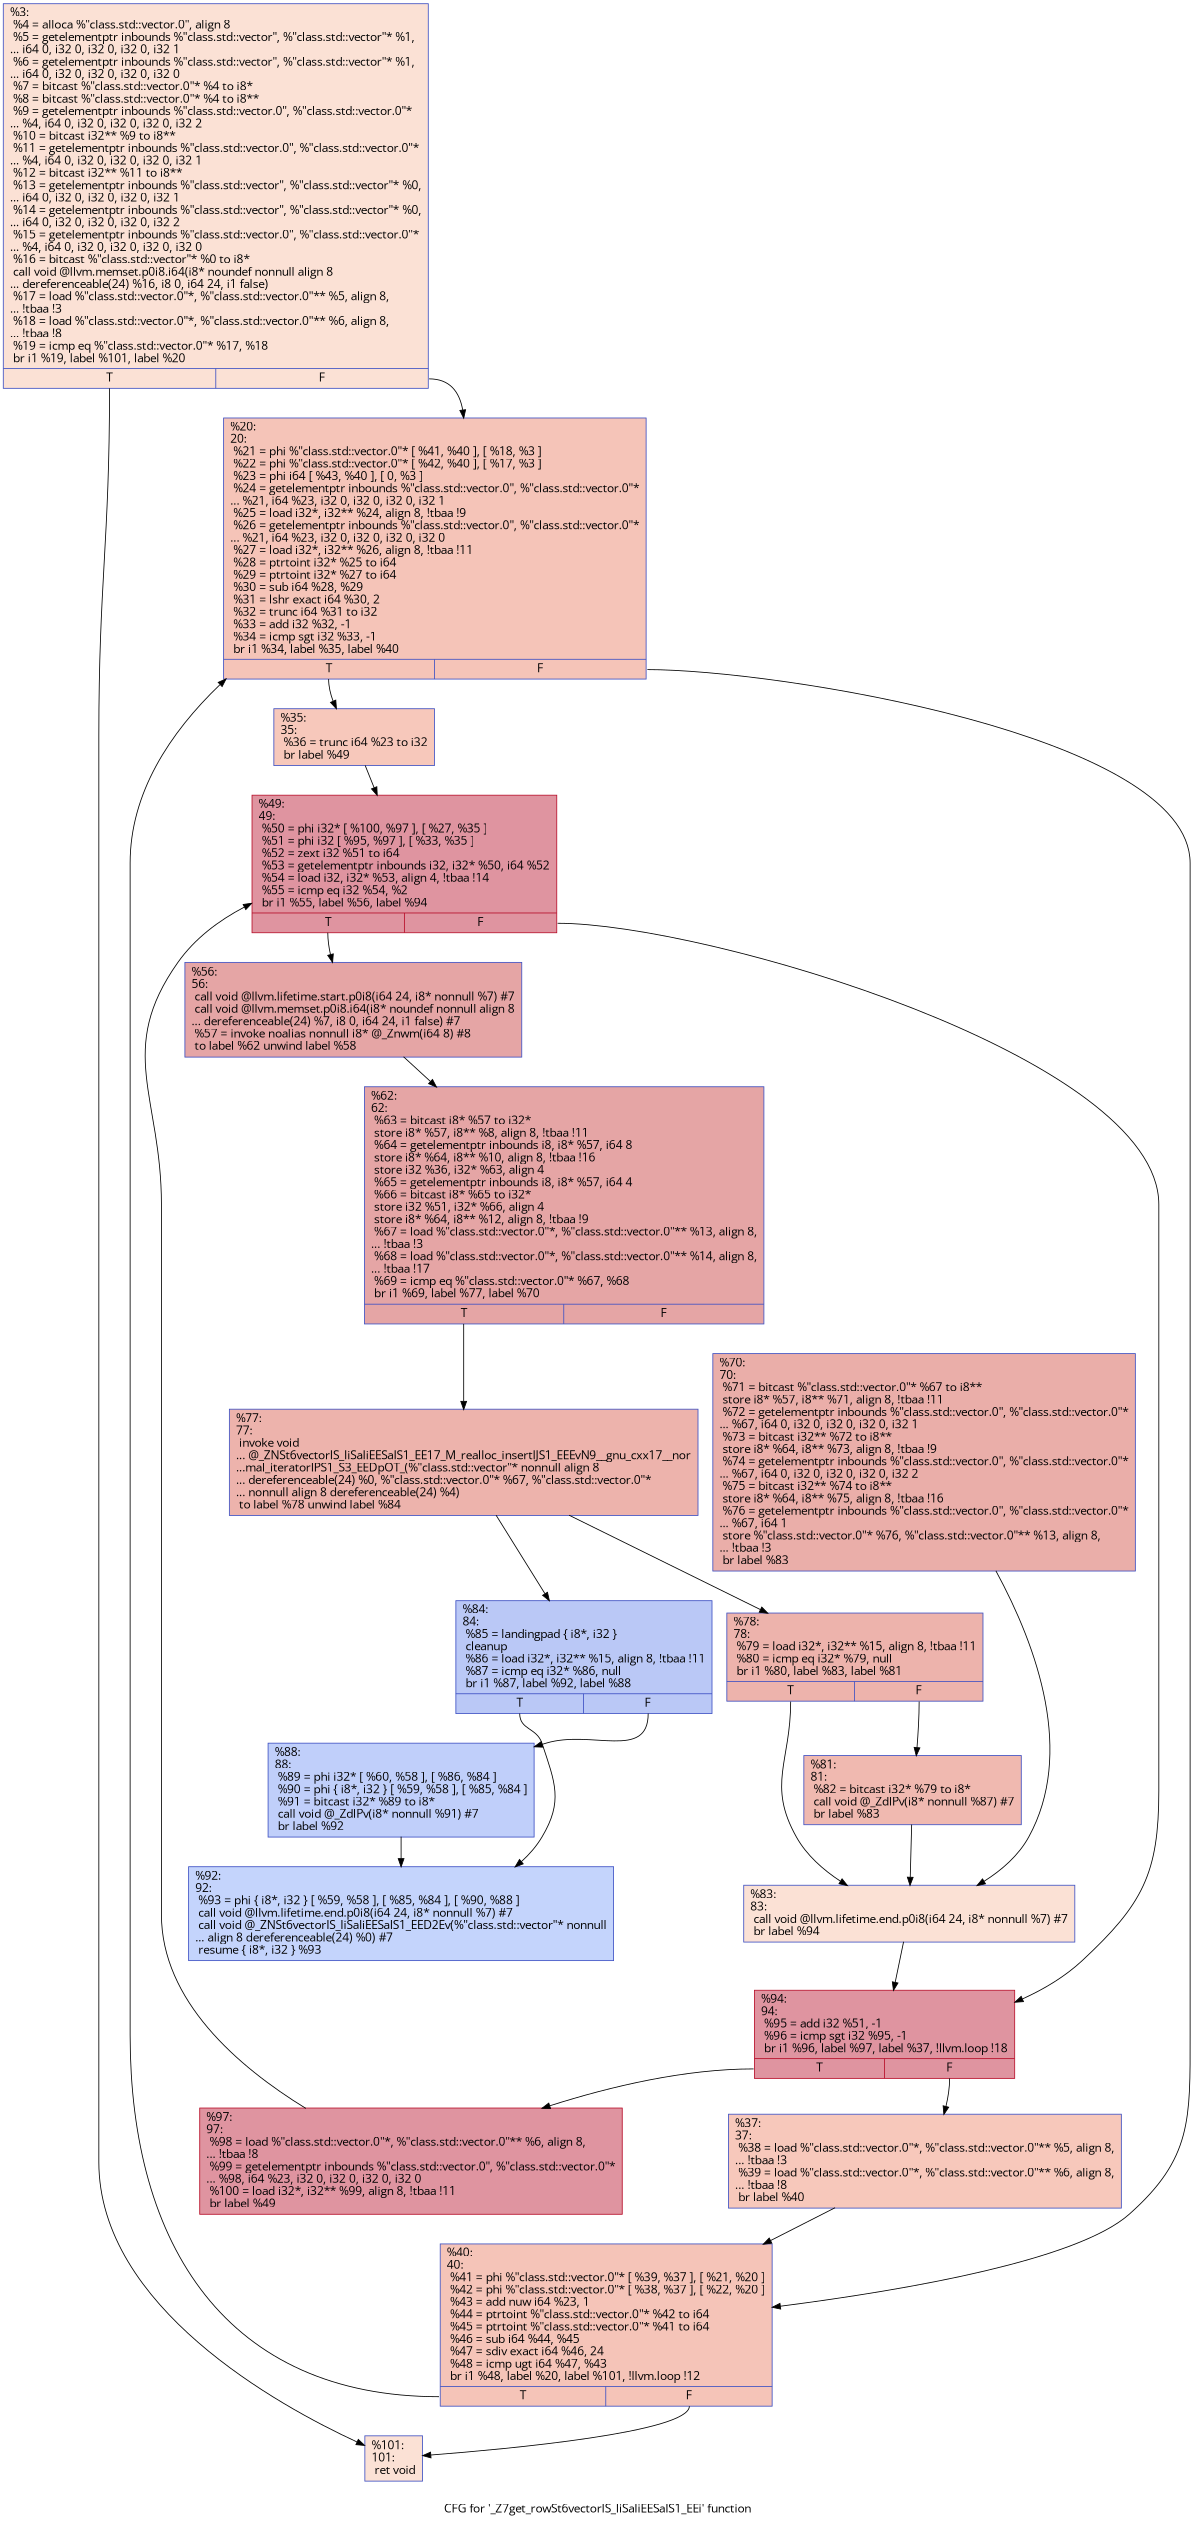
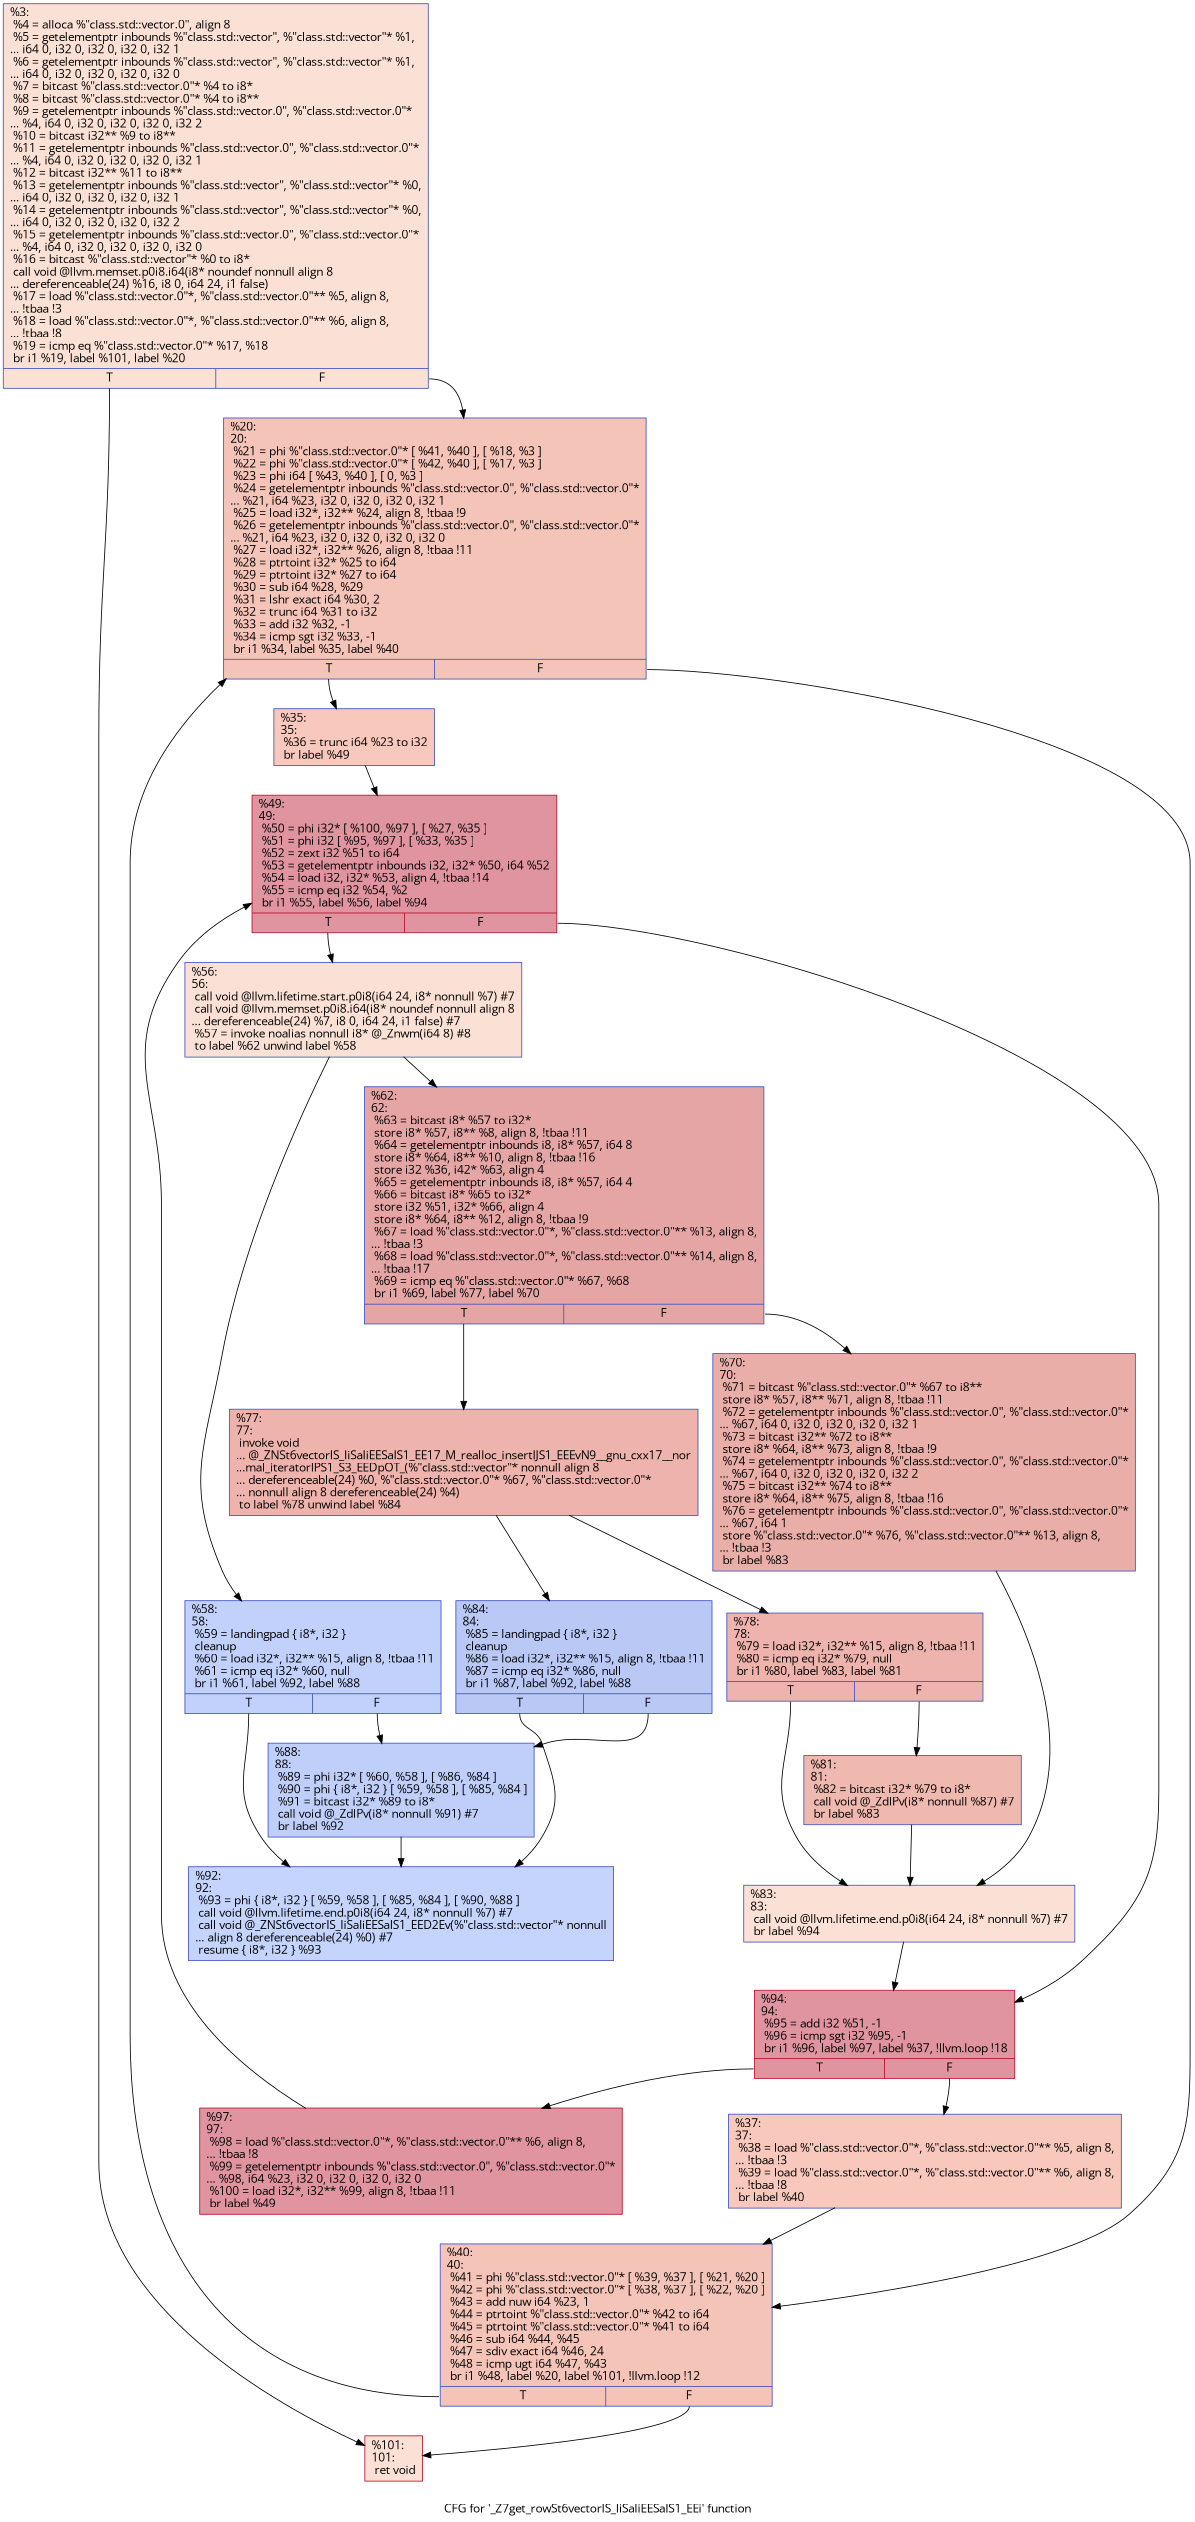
node "%56:": fillcolor #c5333470 -> #f7bca170
node "%62:": text "store i32 %36, i32* %63, align 4" -> "store i32 %36, i42* %63, align 4"
edge "%62:" -> "%70:": added
node "%58:": added
node "%101:": color #3d50c3ff -> #b70d28ff
